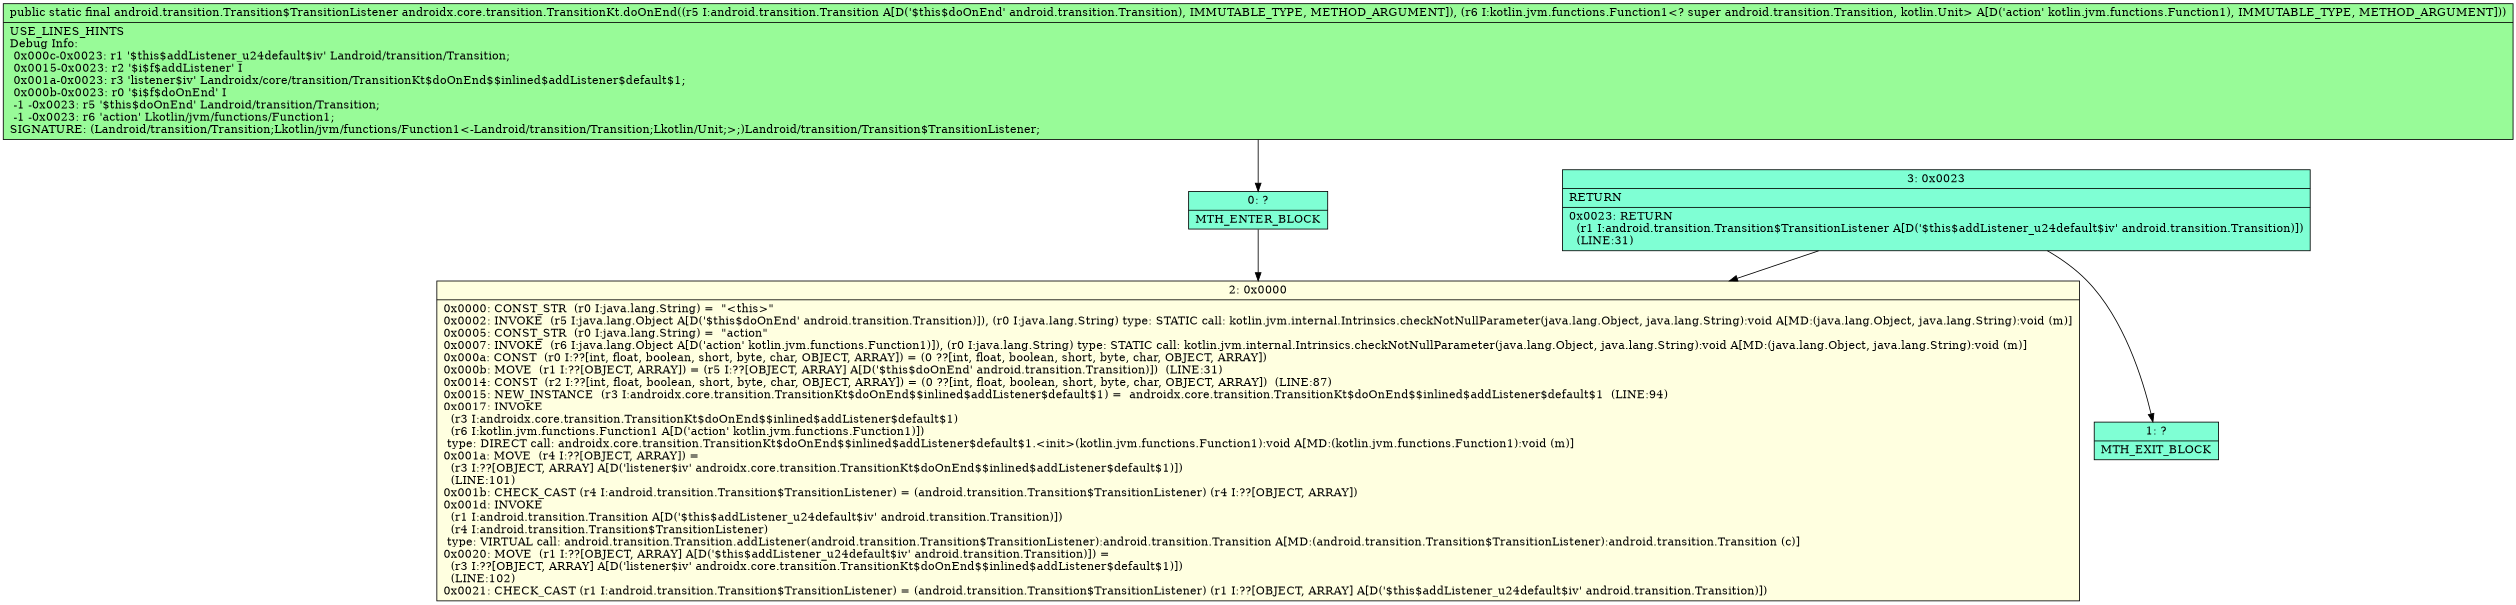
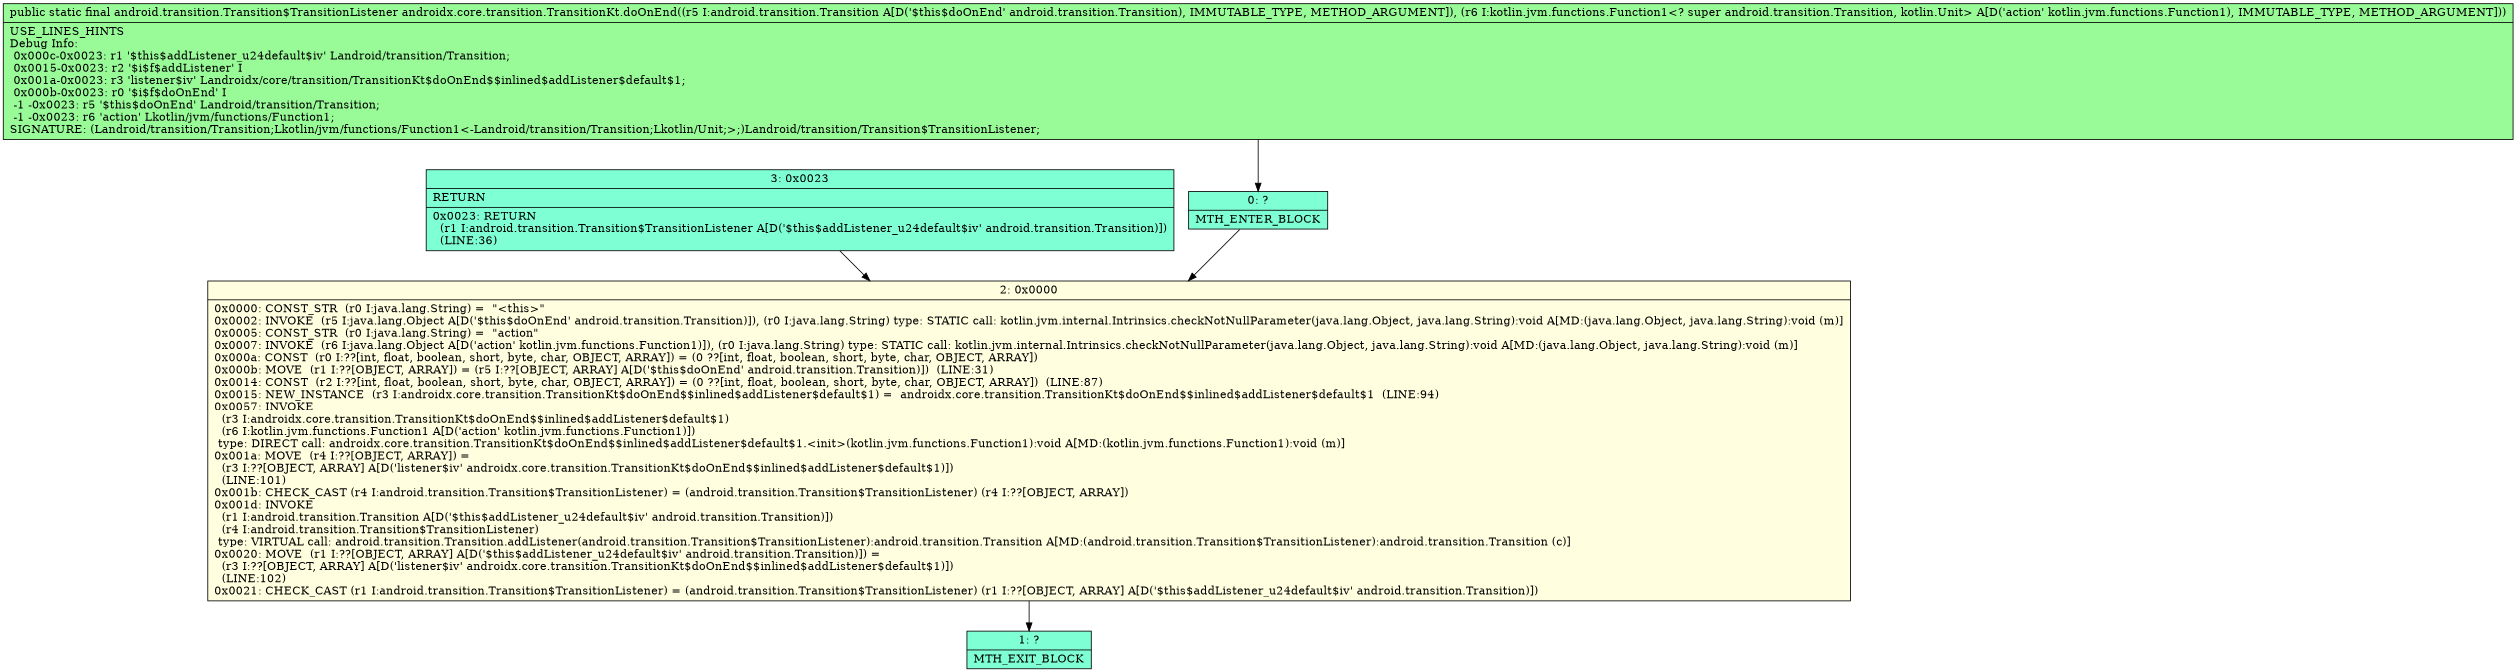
node "3: 0x0023": text "(LINE:31)" -> "(LINE:36)"
edge "3: 0x0023" -> "1: ?": now "2: 0x0000" -> "1: ?"
node "2: 0x0000": text "0x0017: INVOKE" -> "0x0057: INVOKE"
